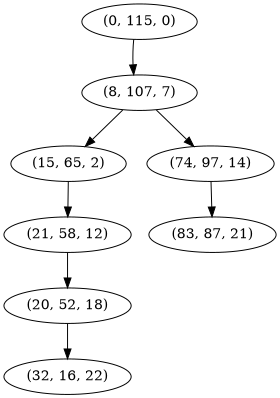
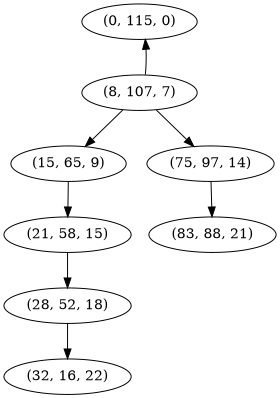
edge "(0, 115, 0)" -> "(8, 107, 7)": reversed
node "(15, 65, 2)": label "(15, 65, 2)" -> "(15, 65, 9)"
node "(74, 97, 14)": label "(74, 97, 14)" -> "(75, 97, 14)"
node "(21, 58, 12)": label "(21, 58, 12)" -> "(21, 58, 15)"
node "(83, 87, 21)": label "(83, 87, 21)" -> "(83, 88, 21)"
node "(20, 52, 18)": label "(20, 52, 18)" -> "(28, 52, 18)"
